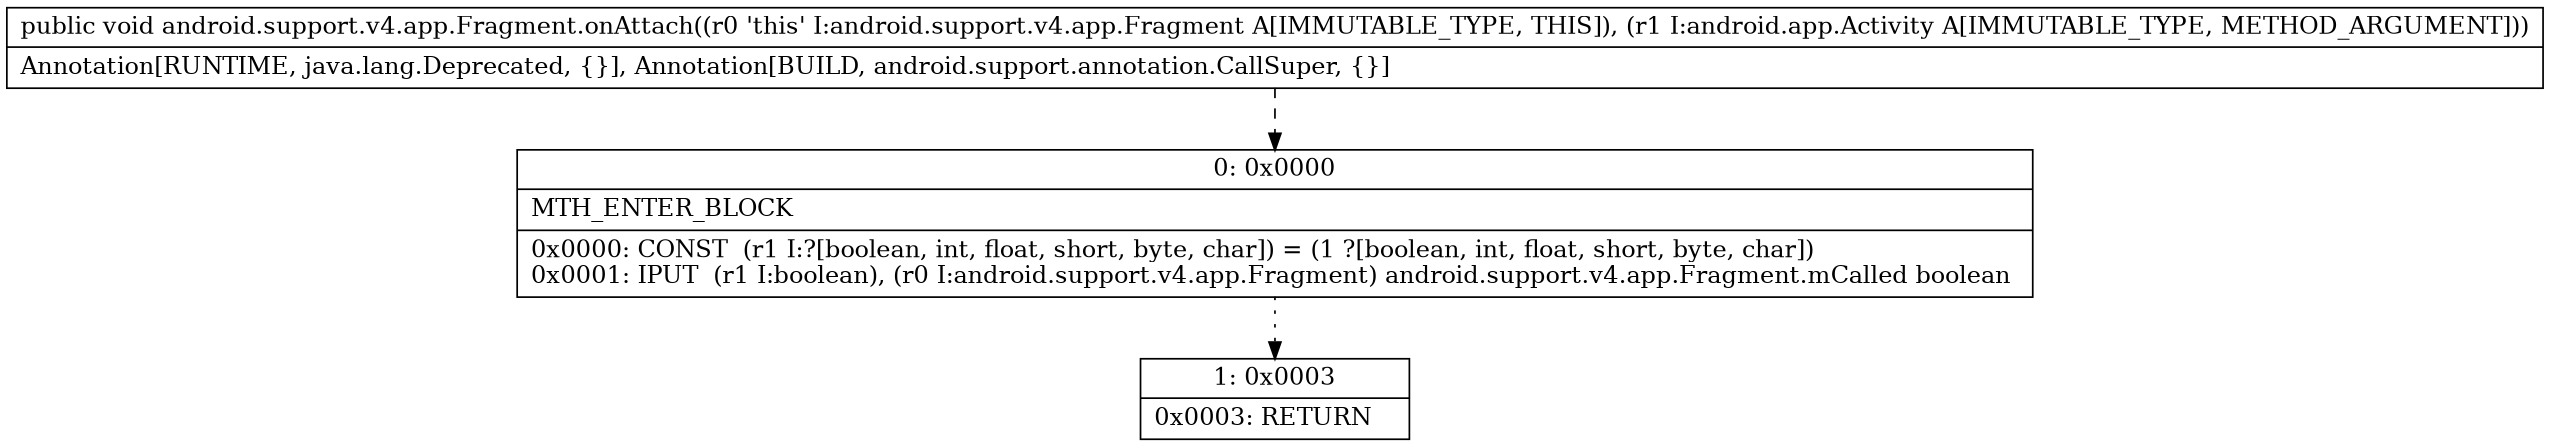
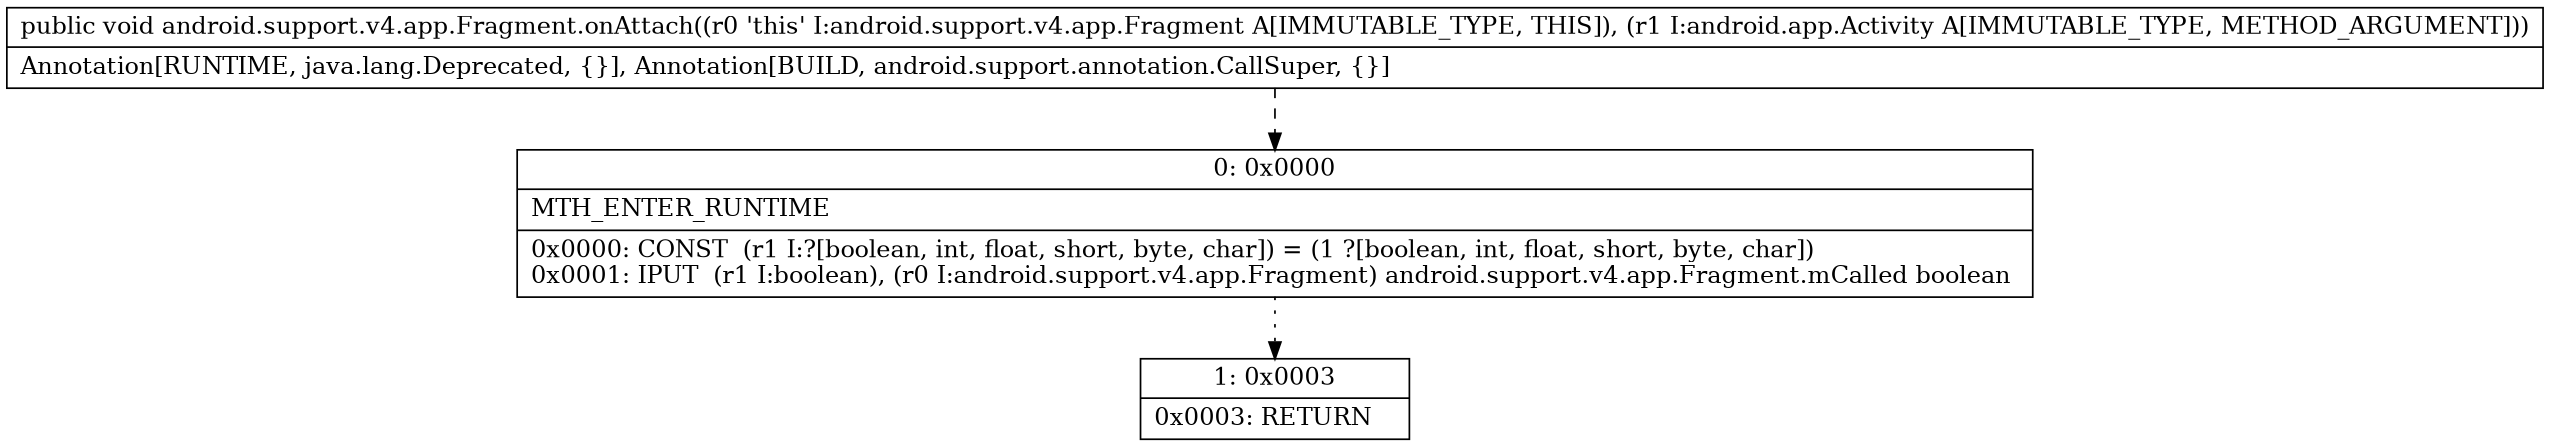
node "0: 0x0000": text "MTH_ENTER_BLOCK" -> "MTH_ENTER_RUNTIME"
